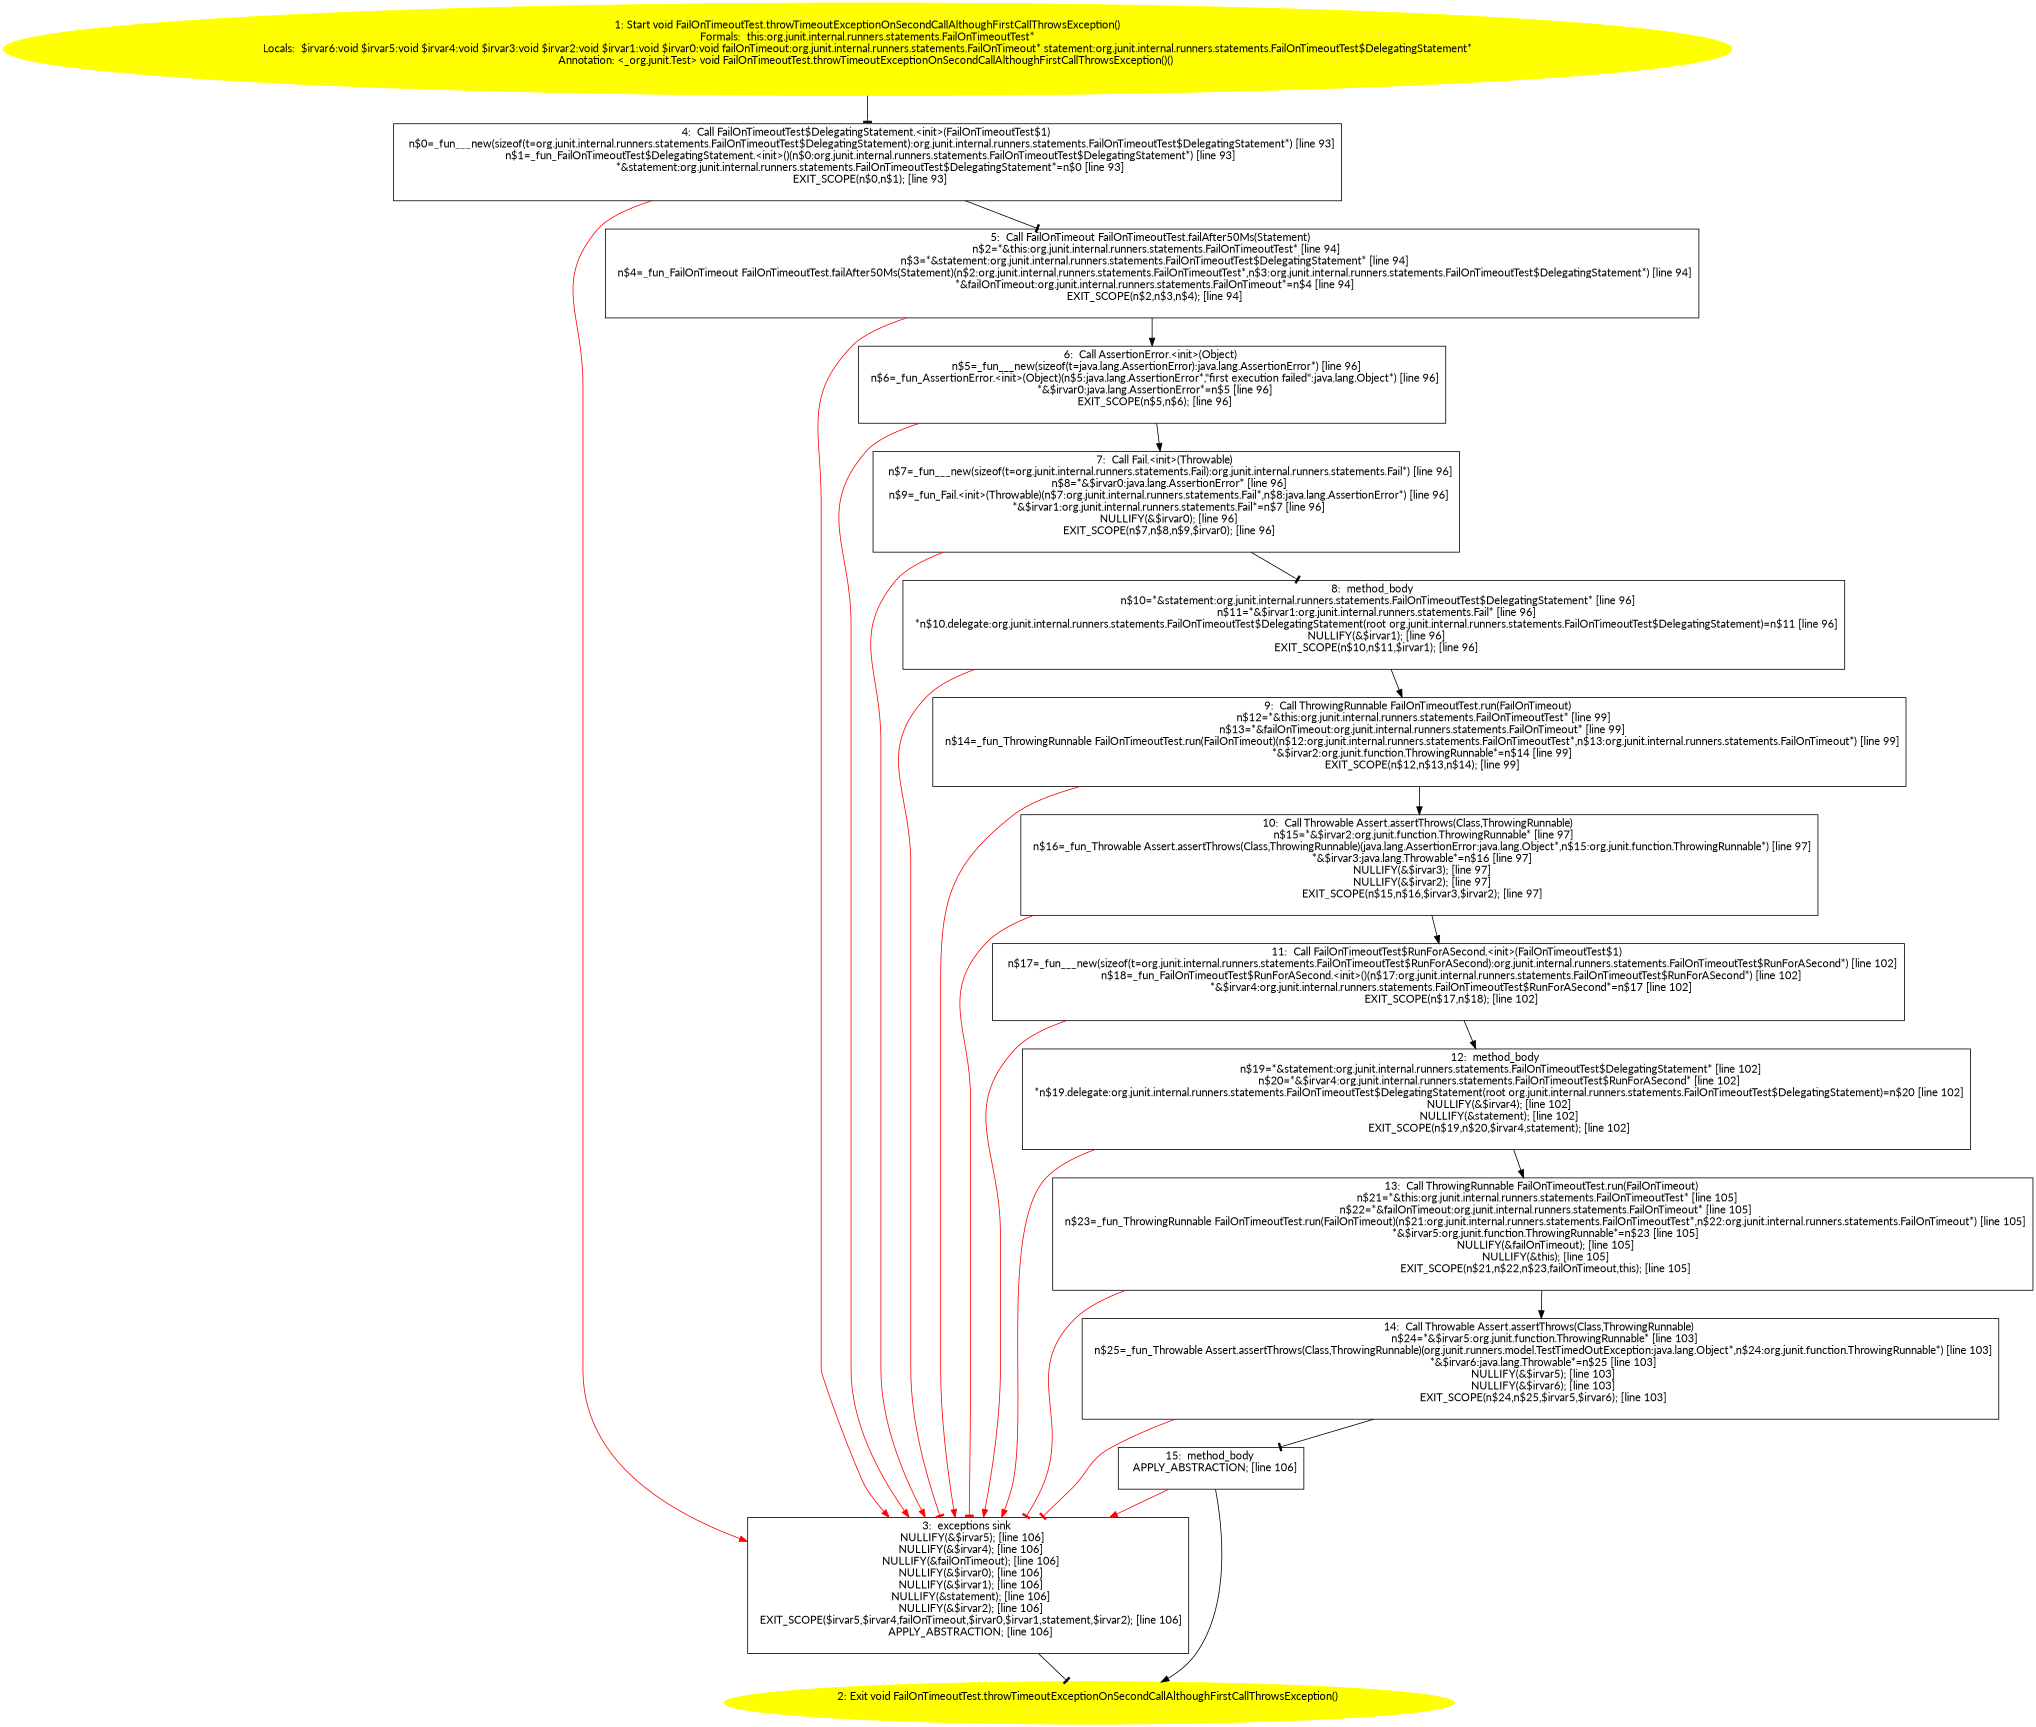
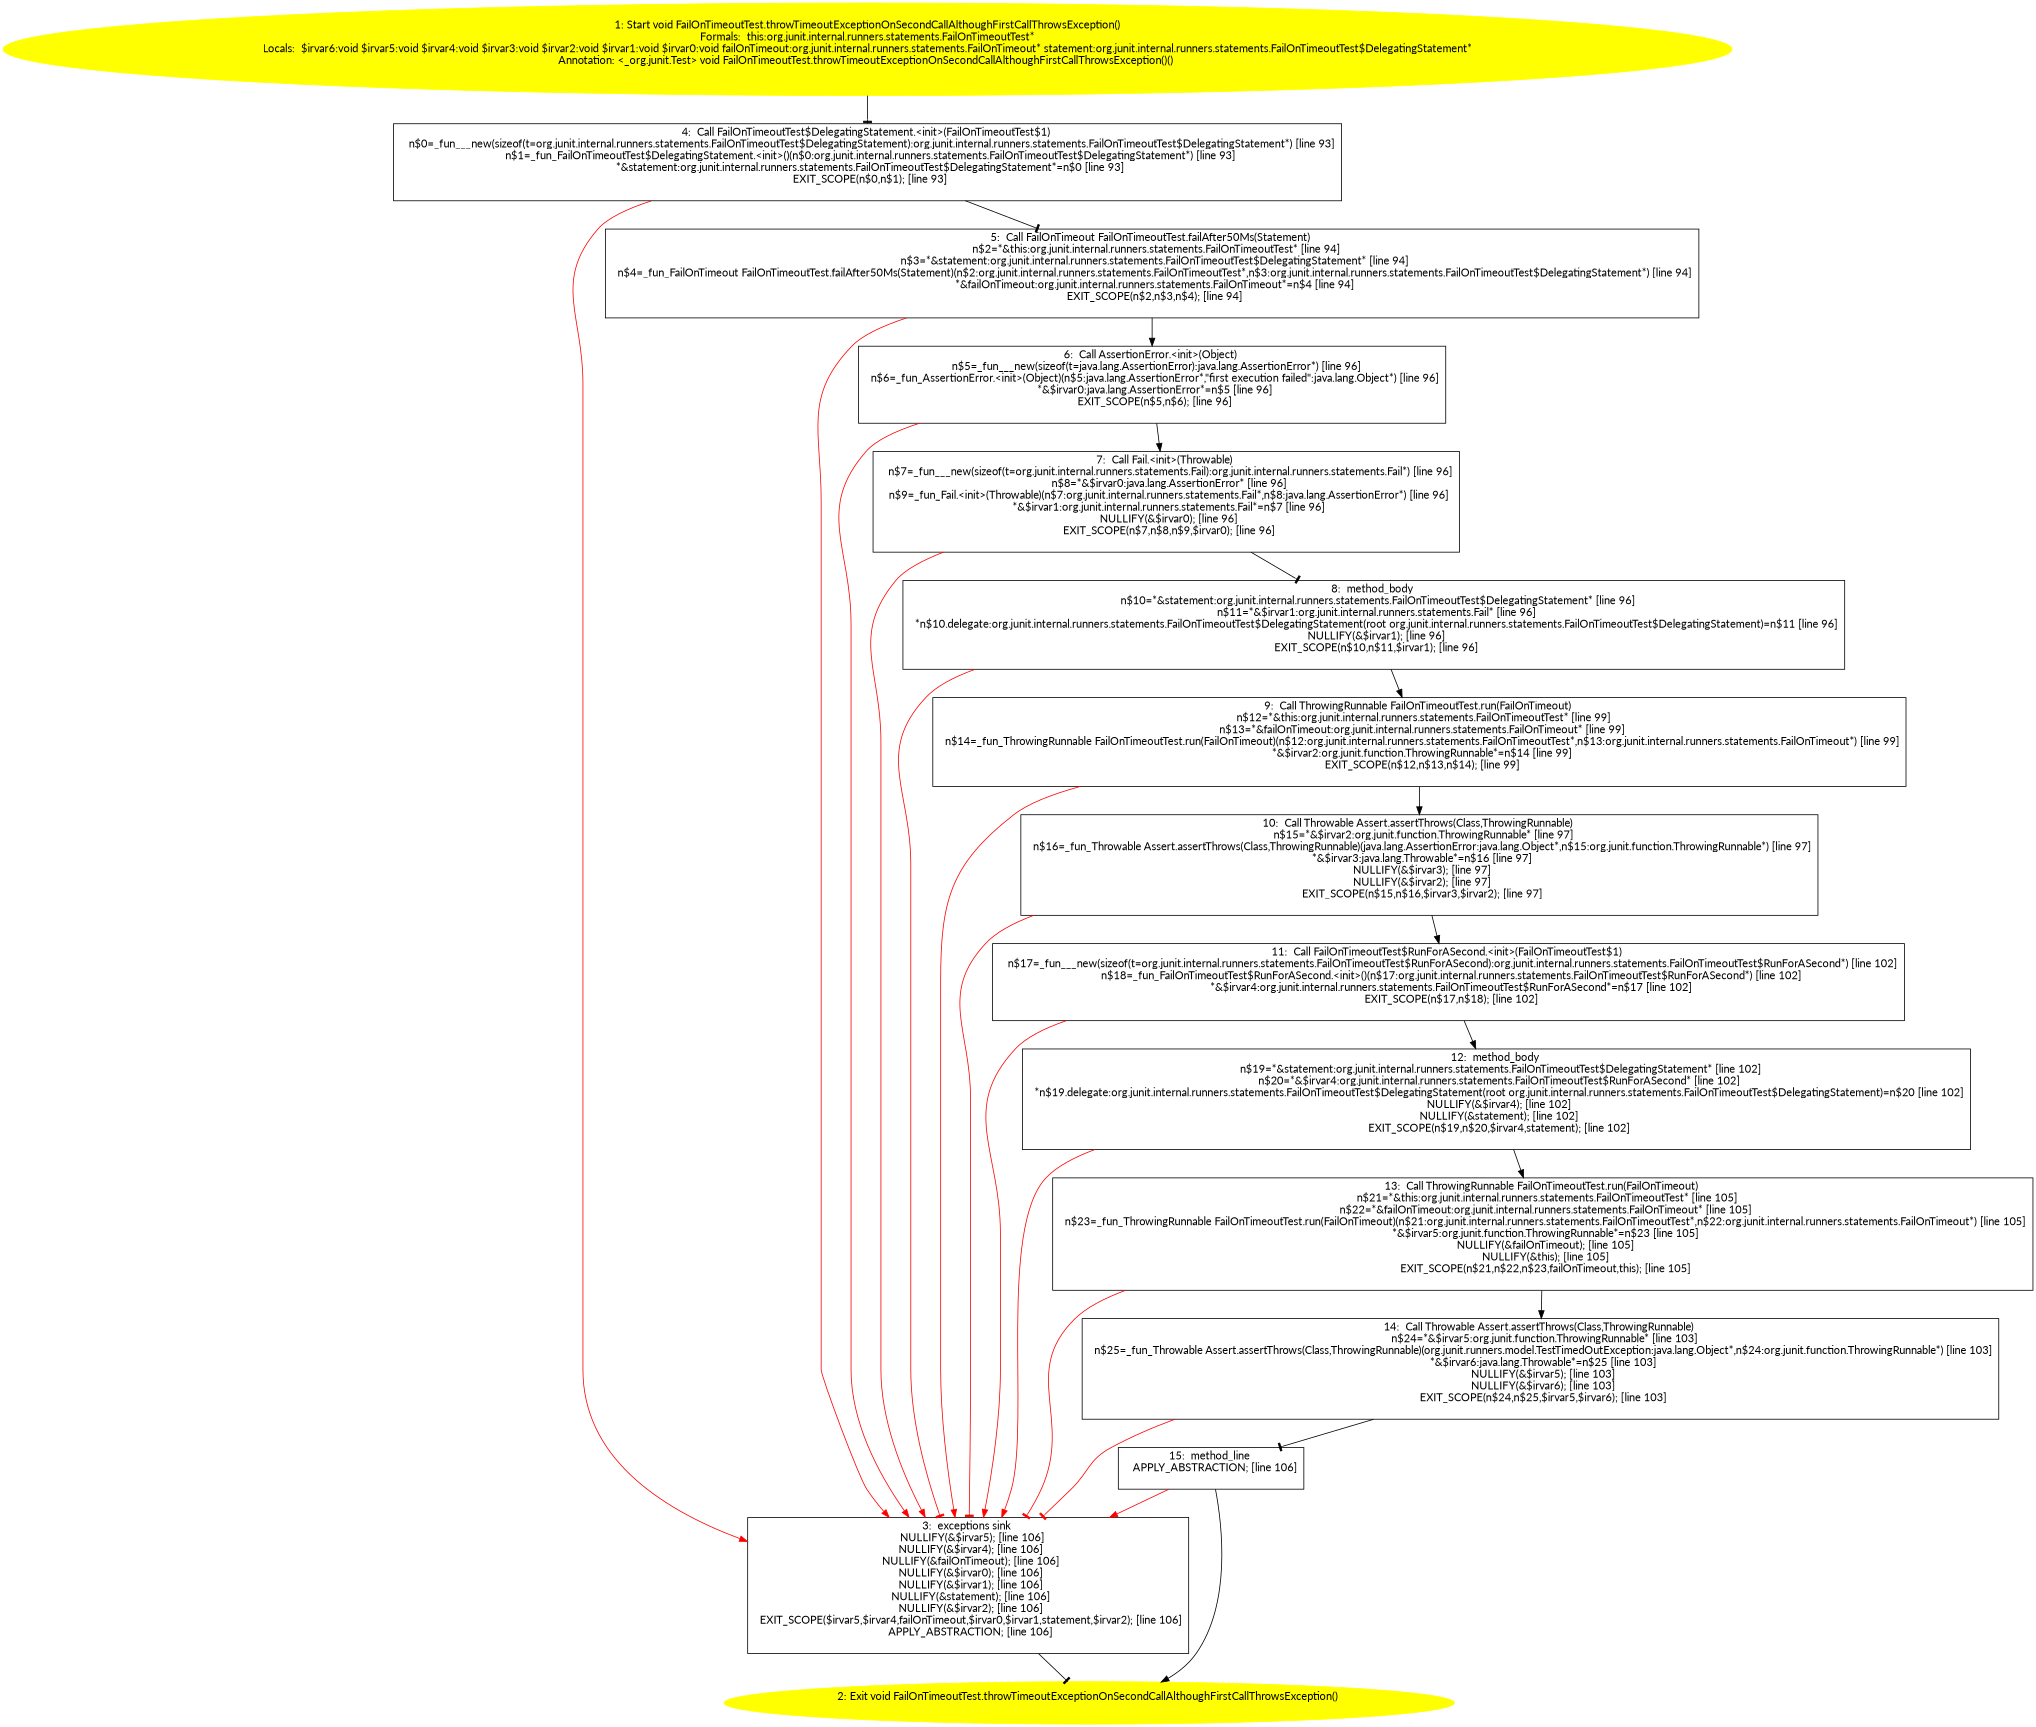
node "15:  method_body APPLY_ABSTRACTION; [line 106]": label "15:  method_body APPLY_ABSTRACTION; [line 106]" -> "15:  method_line APPLY_ABSTRACTION; [line 106]"
